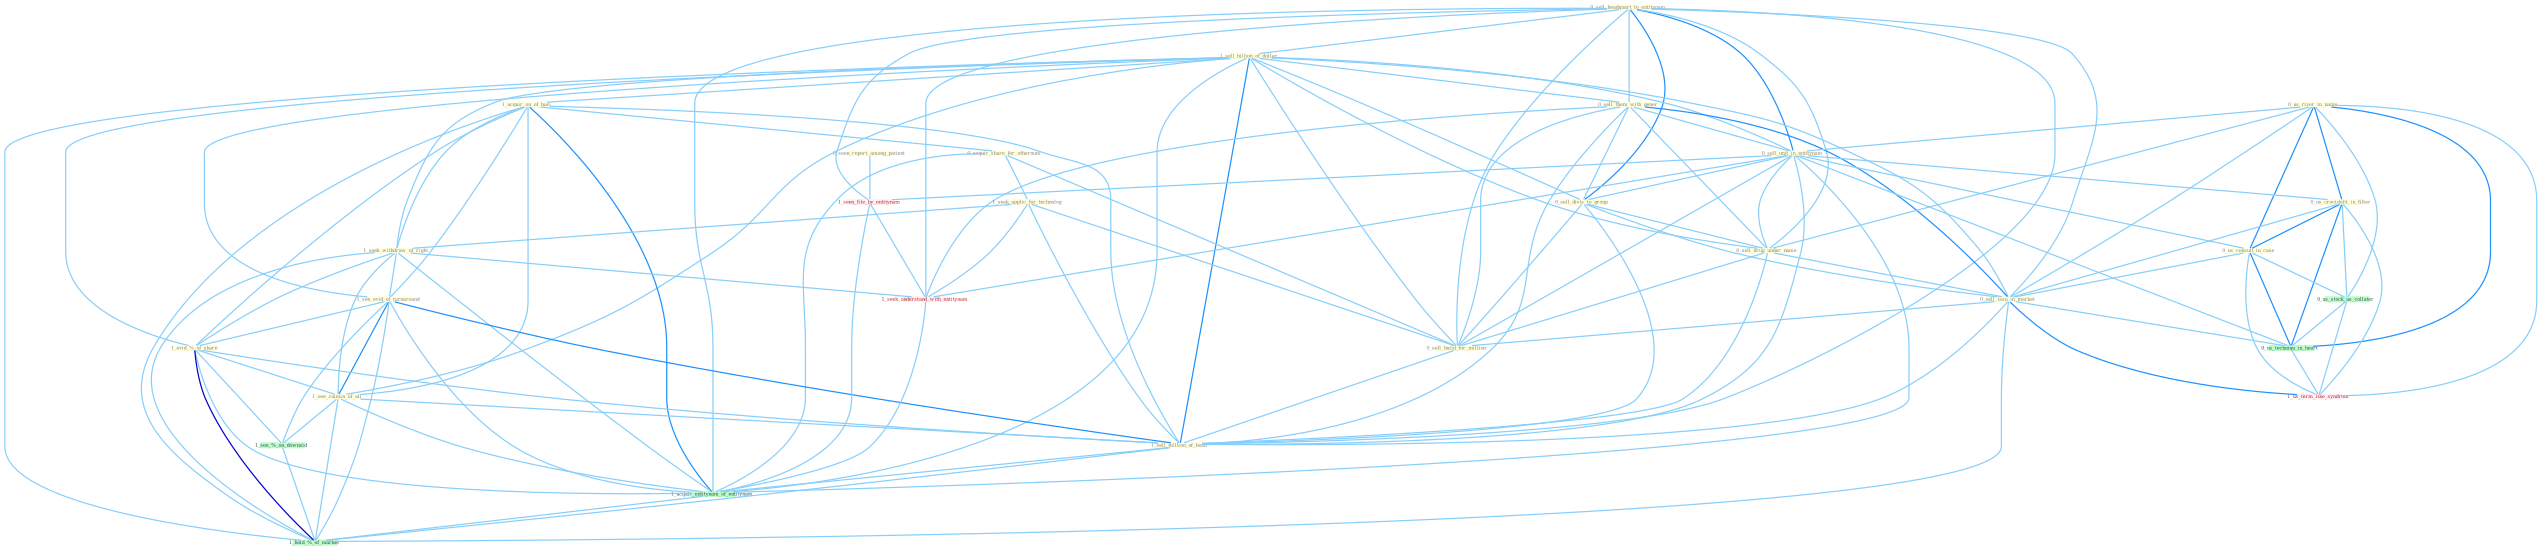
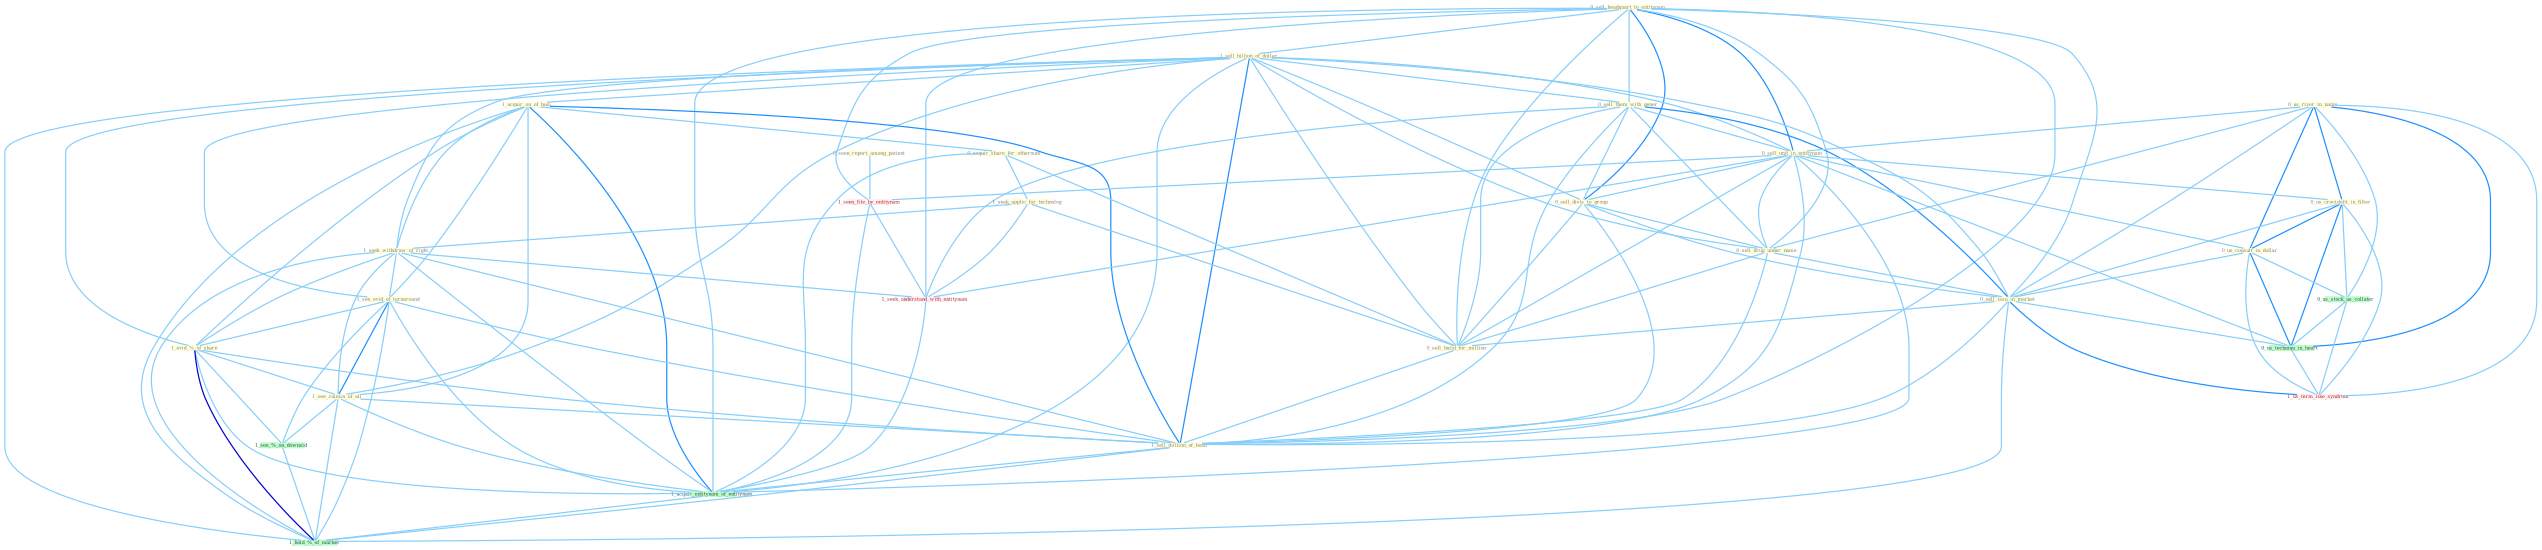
edge "1_acquir_on_of_busi" -- "1_sell_million_of_bond": color #87cefa -> #1e90ff
node "0_us_consult_in_case": label "0_us_consult_in_case" -> "0_us_consult_in_dollar"
edge "1_seek_applic_for_technolog" -- "1_sell_million_of_bond": now "1_seek_withdraw_of_right" -- "1_sell_million_of_bond"
edge "1_see_evid_of_turnaround" -- "1_sell_million_of_bond": color #1e90ff -> #87cefa
